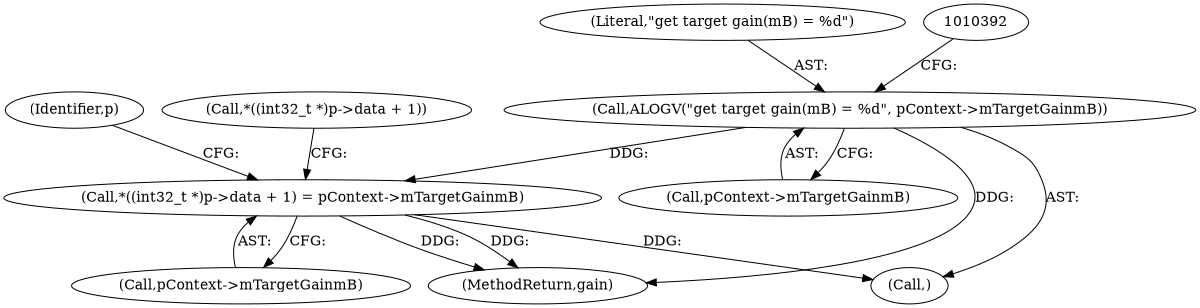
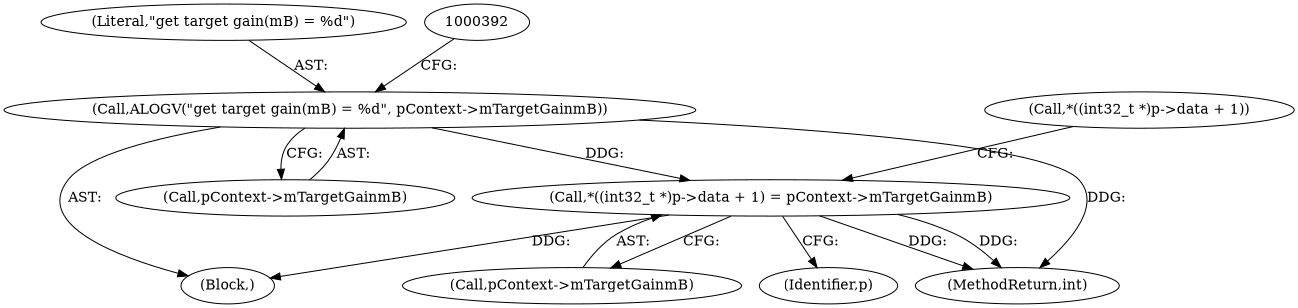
node "1010392": label "1010392" -> "1000392"
edge "(Identifier,p)" -> "(Call,*((int32_t *)p->data + 1) = pContext->mTargetGainmB)": reversed
node "(MethodReturn,gain)": label "(MethodReturn,gain)" -> "(MethodReturn,int)"
node "(Call,)": label "(Call,)" -> "(Block,)"
